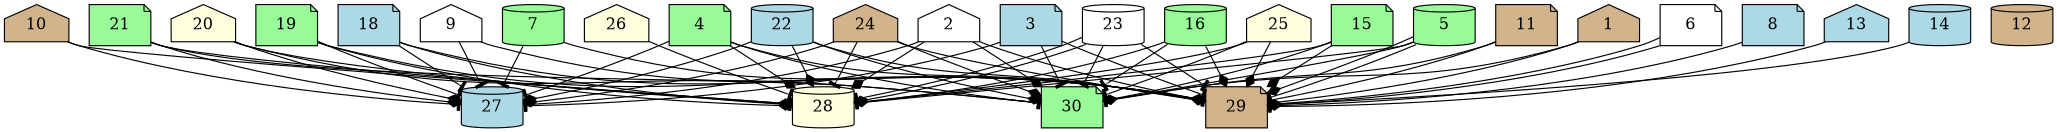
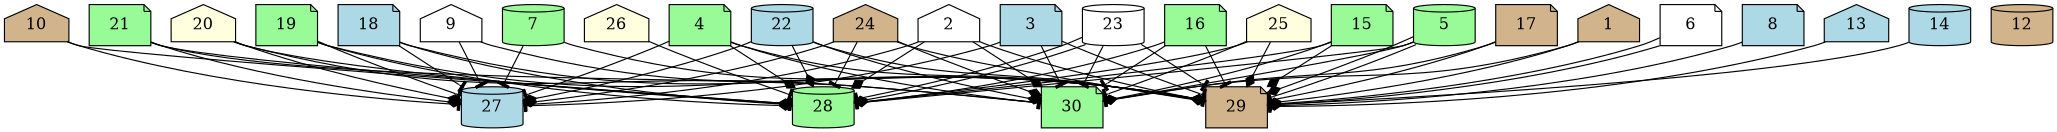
node "16": shape cylinder -> note
node "11": label "11" -> "17"
edge "16" -> "29": arrowhead diamond -> tee
edge "1" -> "29": arrowhead tee -> diamond
node "28": fillcolor lightyellow -> palegreen
